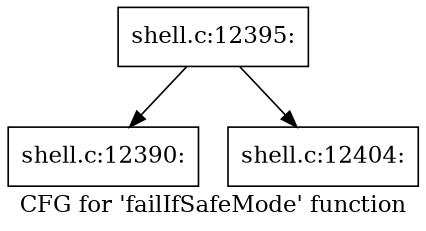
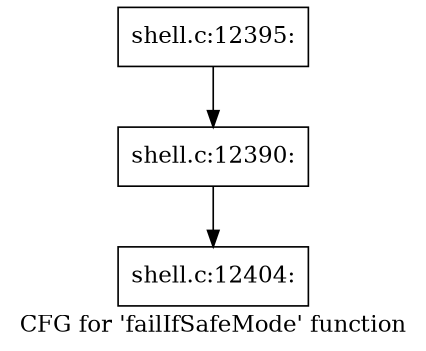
edge "shell.c:12395:" -> "shell.c:12404:": now "shell.c:12390:" -> "shell.c:12404:"
